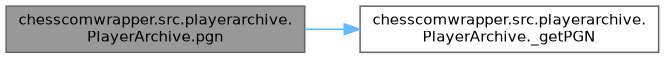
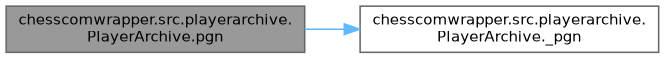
node "chesscomwrapper.src.playerarchive. PlayerArchive._getPGN": label "chesscomwrapper.src.playerarchive. PlayerArchive._getPGN" -> "chesscomwrapper.src.playerarchive. PlayerArchive._pgn"
